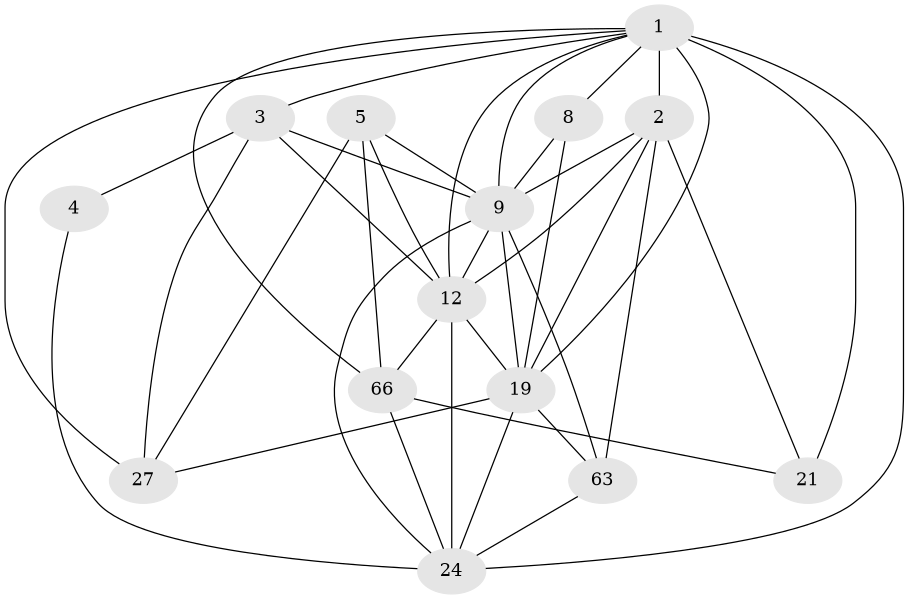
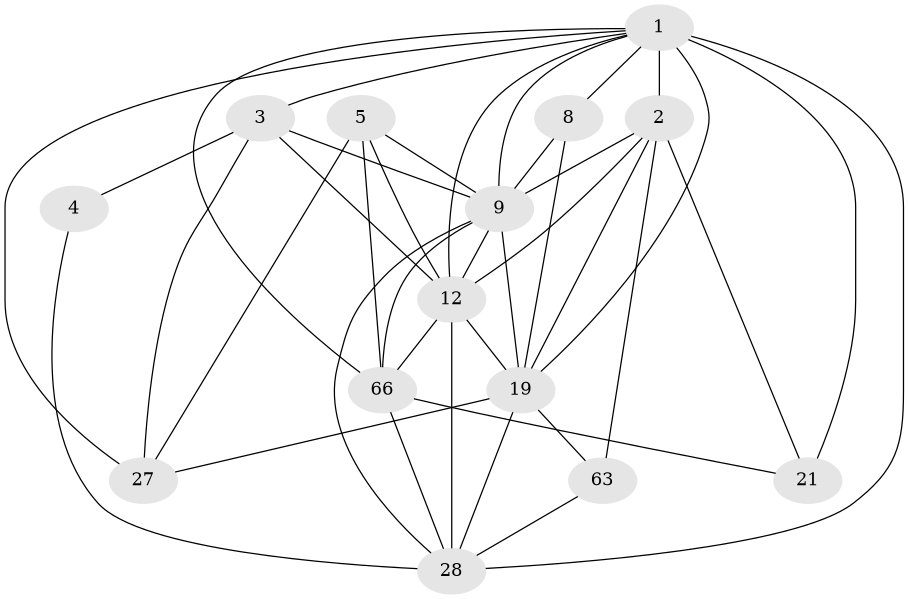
edge "9" -- "63": now "9" -- "66"
node "24": label "24" -> "28"
